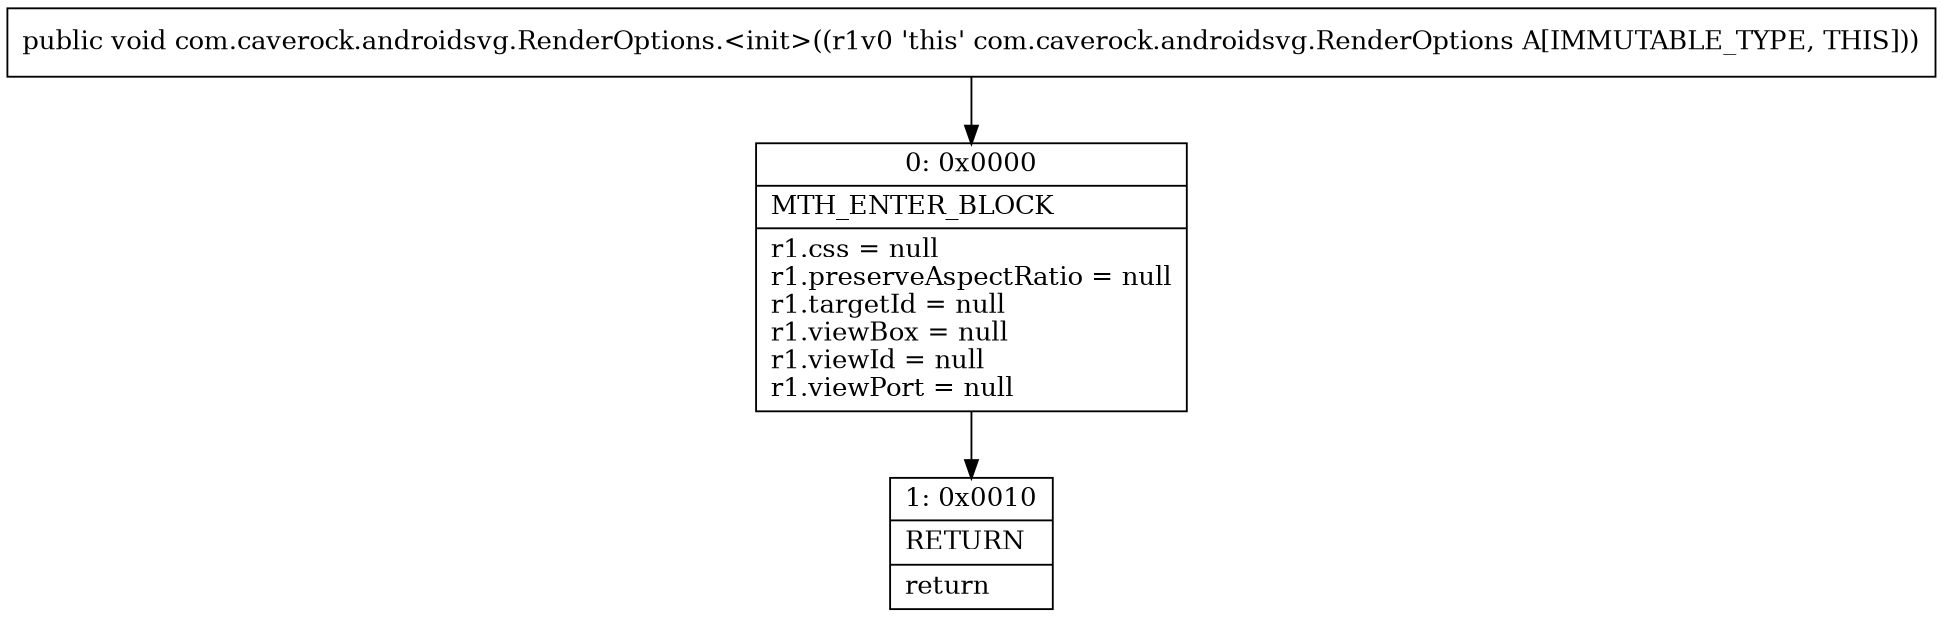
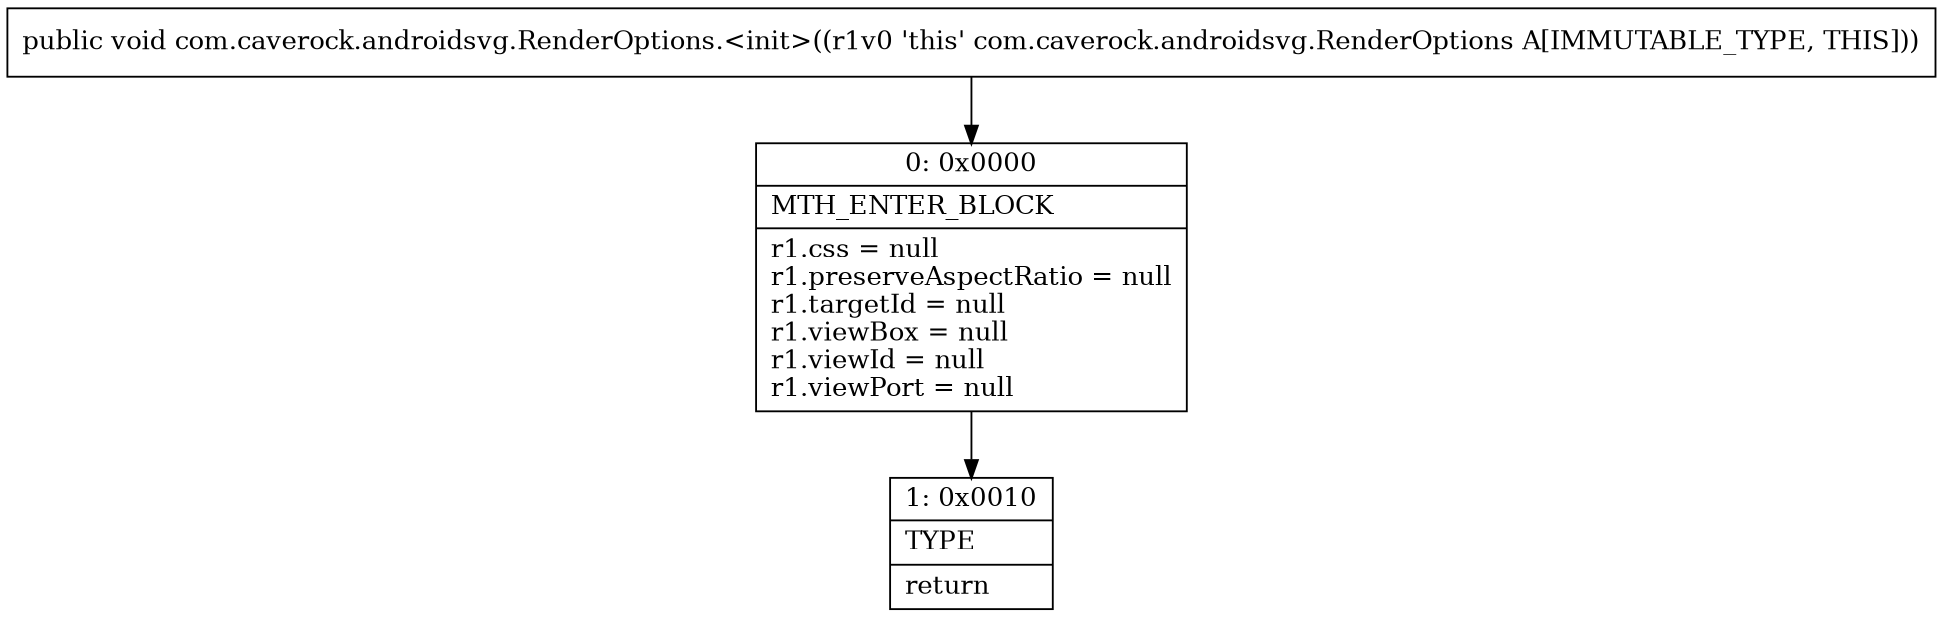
node "1: 0x0010": text "RETURN" -> "TYPE"
